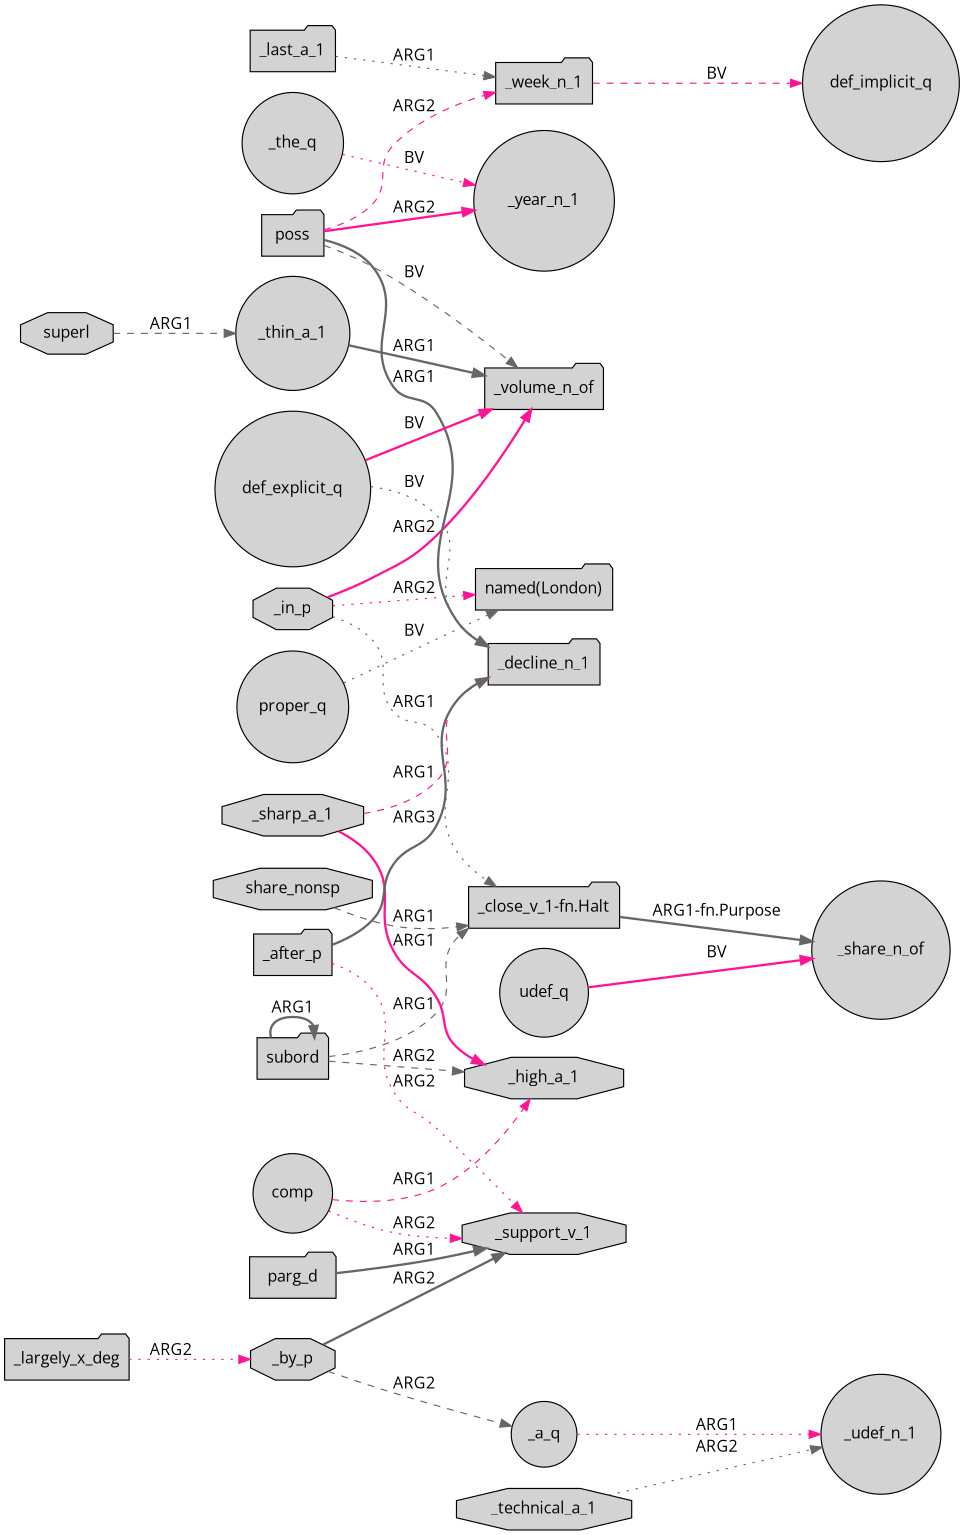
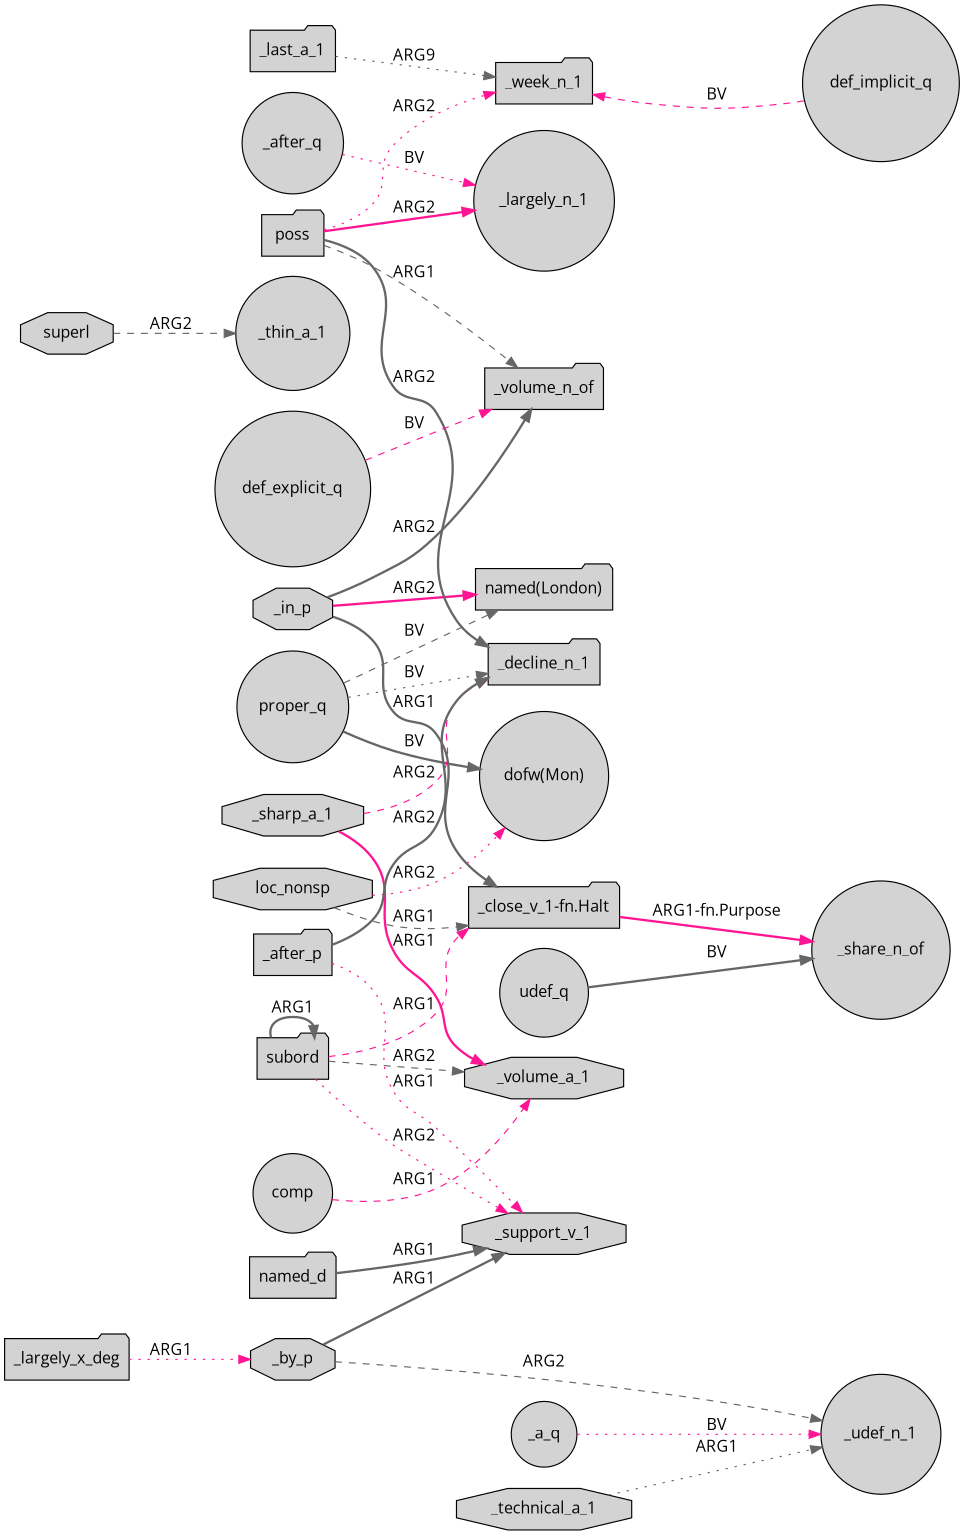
edge "_last_a_1" -> "_week_n_1": label "ARG1" -> "ARG9"
edge "_week_n_1" -> "def_implicit_q": reversed
node "_the_q": label "_the_q" -> "_after_q"
edge "poss" -> "_week_n_1": style dashed -> dotted
node "_year_n_1": label "_year_n_1" -> "_largely_n_1"
edge "poss" -> "_volume_n_of": label "BV" -> "ARG1"
edge "superl" -> "_thin_a_1": label "ARG1" -> "ARG2"
edge "_thin_a_1" -> "_volume_n_of": removed, label "ARG1"
edge "poss" -> "_decline_n_1": label "ARG1" -> "ARG2"
edge "def_explicit_q" -> "_volume_n_of": style bold -> dashed
edge "_in_p" -> "_volume_n_of": color deeppink -> gray40
edge "def_explicit_q" -> "_decline_n_1": now "proper_q" -> "_decline_n_1"
edge "_in_p" -> "named(London)": style dotted -> bold
edge "proper_q" -> "named(London)": style dotted -> dashed
edge "_in_p" -> "_close_v_1-fn.Halt": style dotted -> bold
edge "_sharp_a_1" -> "_decline_n_1": label "ARG1" -> "ARG2"
node "dofw(Mon)": added
edge "_after_p" -> "_decline_n_1": label "ARG3" -> "ARG2"
node "share_nonsp": label "share_nonsp" -> "loc_nonsp"
edge "_close_v_1-fn.Halt" -> "_share_n_of": color gray40 -> deeppink
edge "udef_q" -> "_share_n_of": color deeppink -> gray40
edge "subord" -> "_close_v_1-fn.Halt": color gray40 -> deeppink
node "_high_a_1": label "_high_a_1" -> "_volume_a_1"
edge "_after_p" -> "_support_v_1": label "ARG2" -> "ARG1"
edge "comp" -> "_support_v_1": now "subord" -> "_support_v_1"
node "parg_d": label "parg_d" -> "named_d"
edge "_by_p" -> "_support_v_1": label "ARG2" -> "ARG1"
edge "_largely_x_deg" -> "_by_p": label "ARG2" -> "ARG1"
edge "_by_p" -> "_a_q": now "_by_p" -> "_udef_n_1"
edge "_a_q" -> "_udef_n_1": label "ARG1" -> "BV"
edge "_technical_a_1" -> "_udef_n_1": label "ARG2" -> "ARG1"
